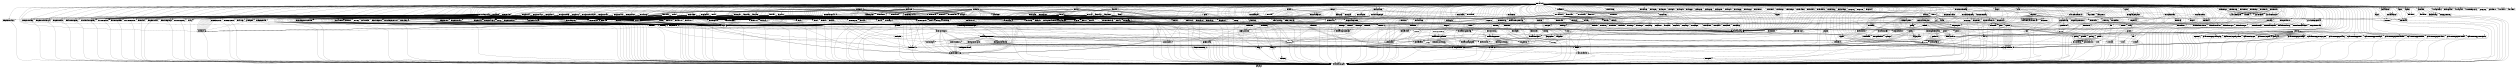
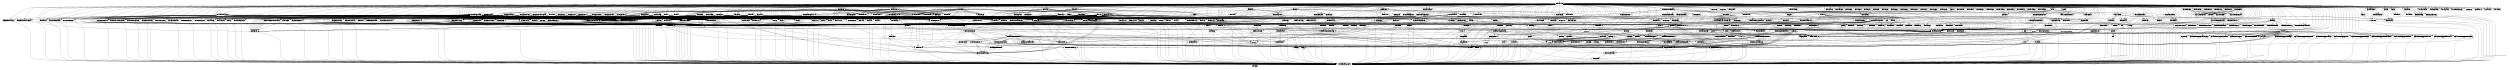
node "findattr": added
